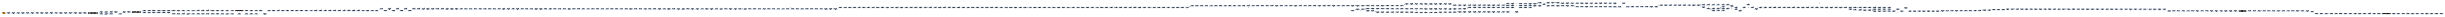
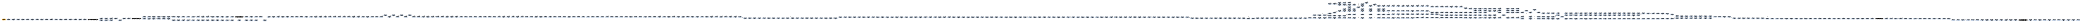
node "0x00428a07 jae": removed
